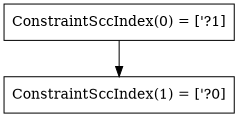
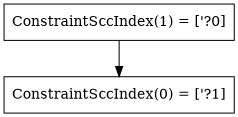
edge "ConstraintSccIndex(0) = ['?1]" -> "ConstraintSccIndex(1) = ['?0]": reversed
